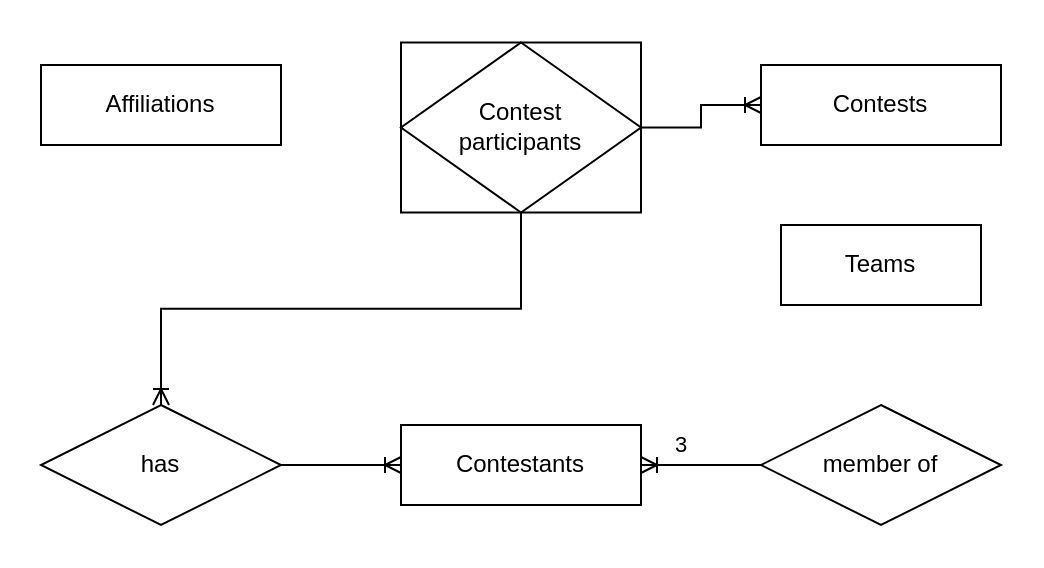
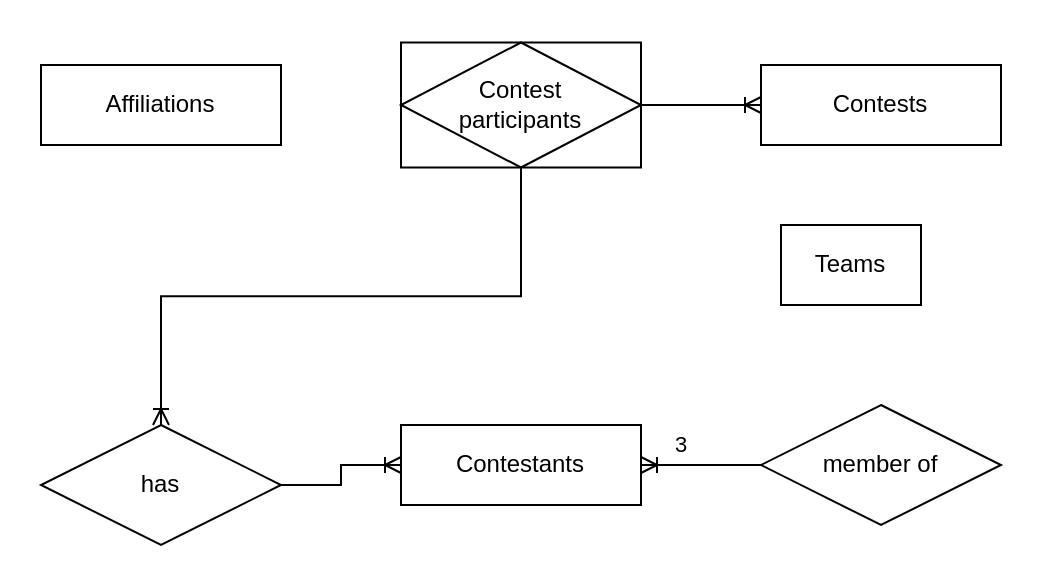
node "Contest participants": size 240x170 -> 240x125
node "Teams": size 200x80 -> 140x80
node "has": moved (161, 465) -> (161, 485)
